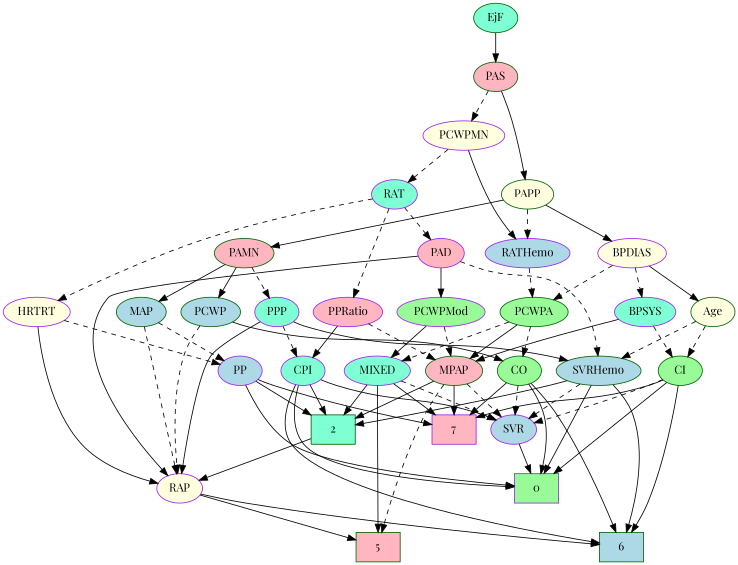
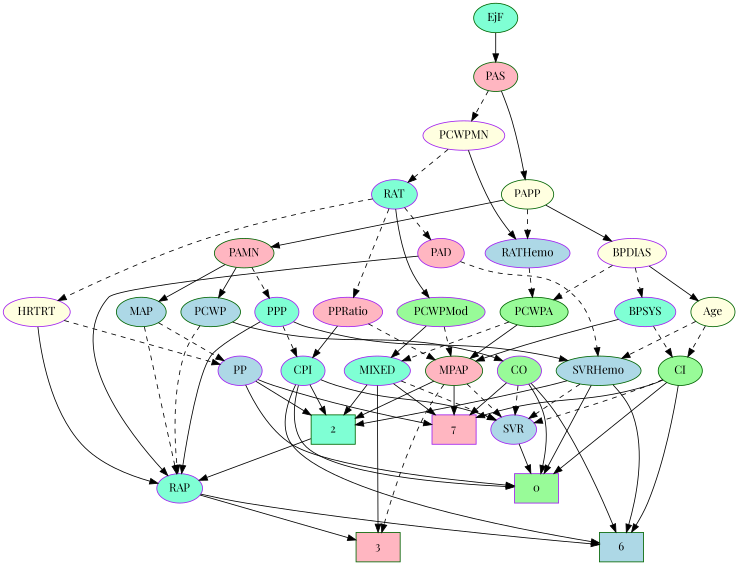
edge "PAD" -> "PCWPMod": now "RAT" -> "PCWPMod"
edge "PCWPA" -> "CO": removed
node "CO": color darkgreen -> purple
node "RAP": fillcolor lightyellow -> aquamarine
node "5": label "5" -> "3"
